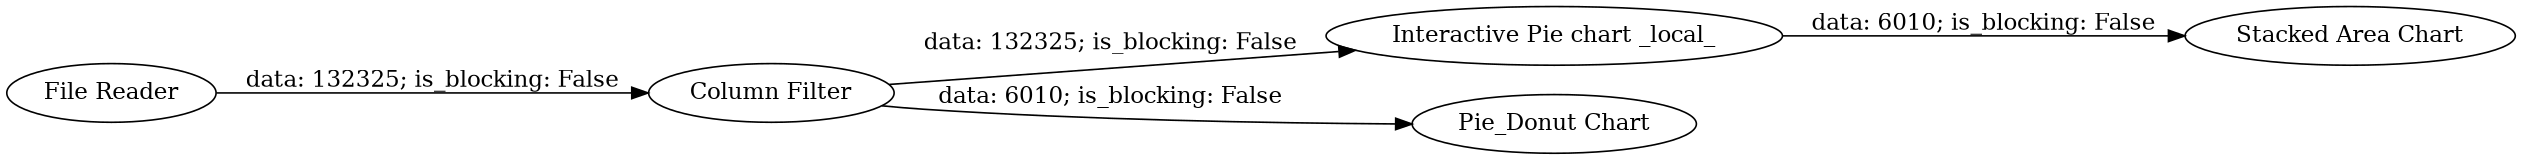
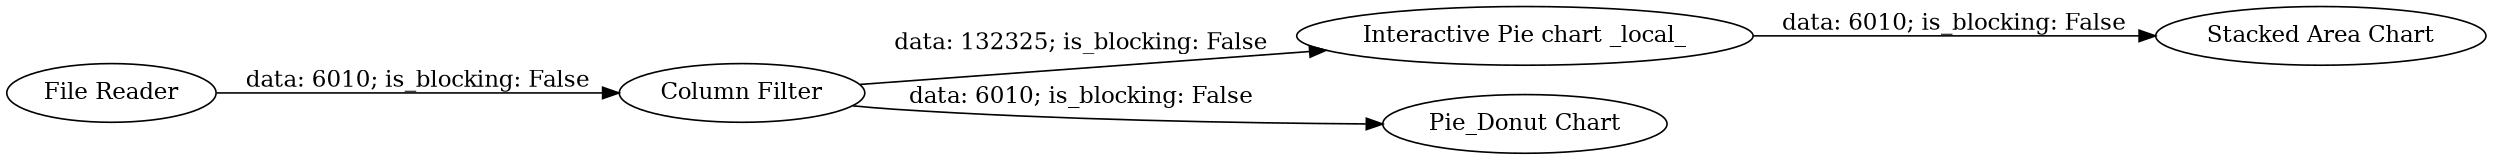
edge "File Reader" -> "Column Filter": label "data: 132325; is_blocking: False" -> "data: 6010; is_blocking: False"
